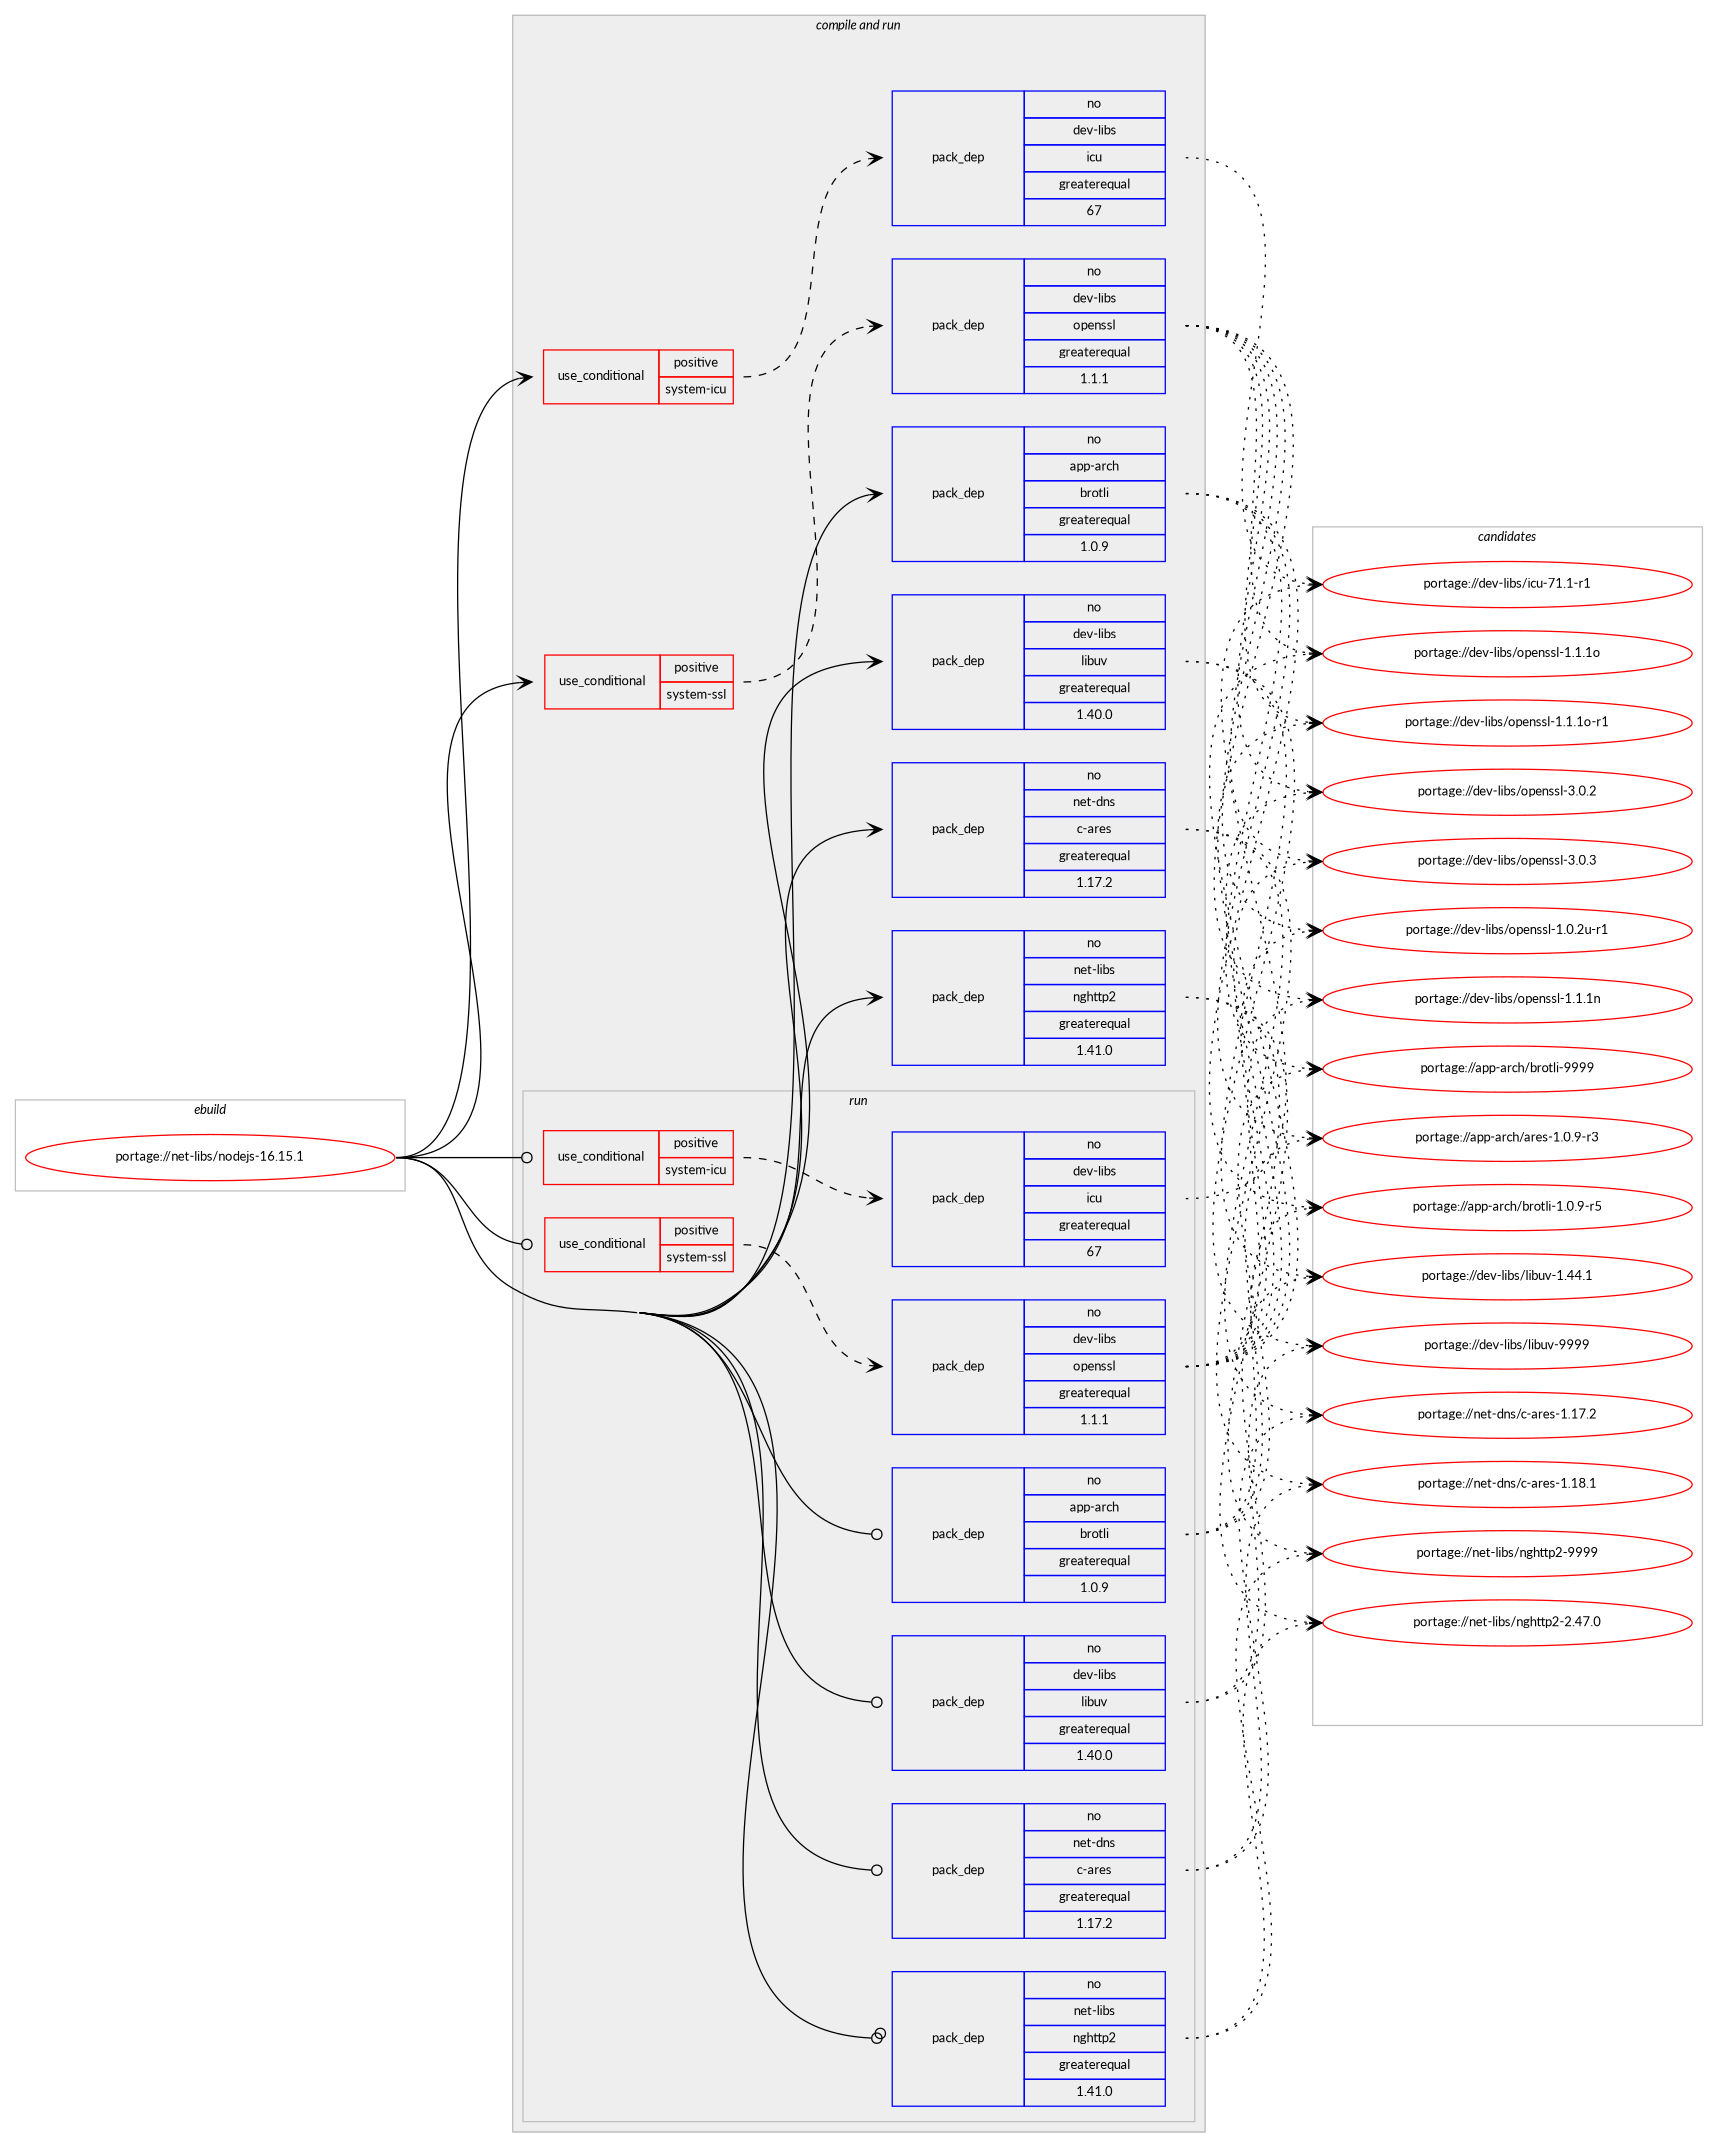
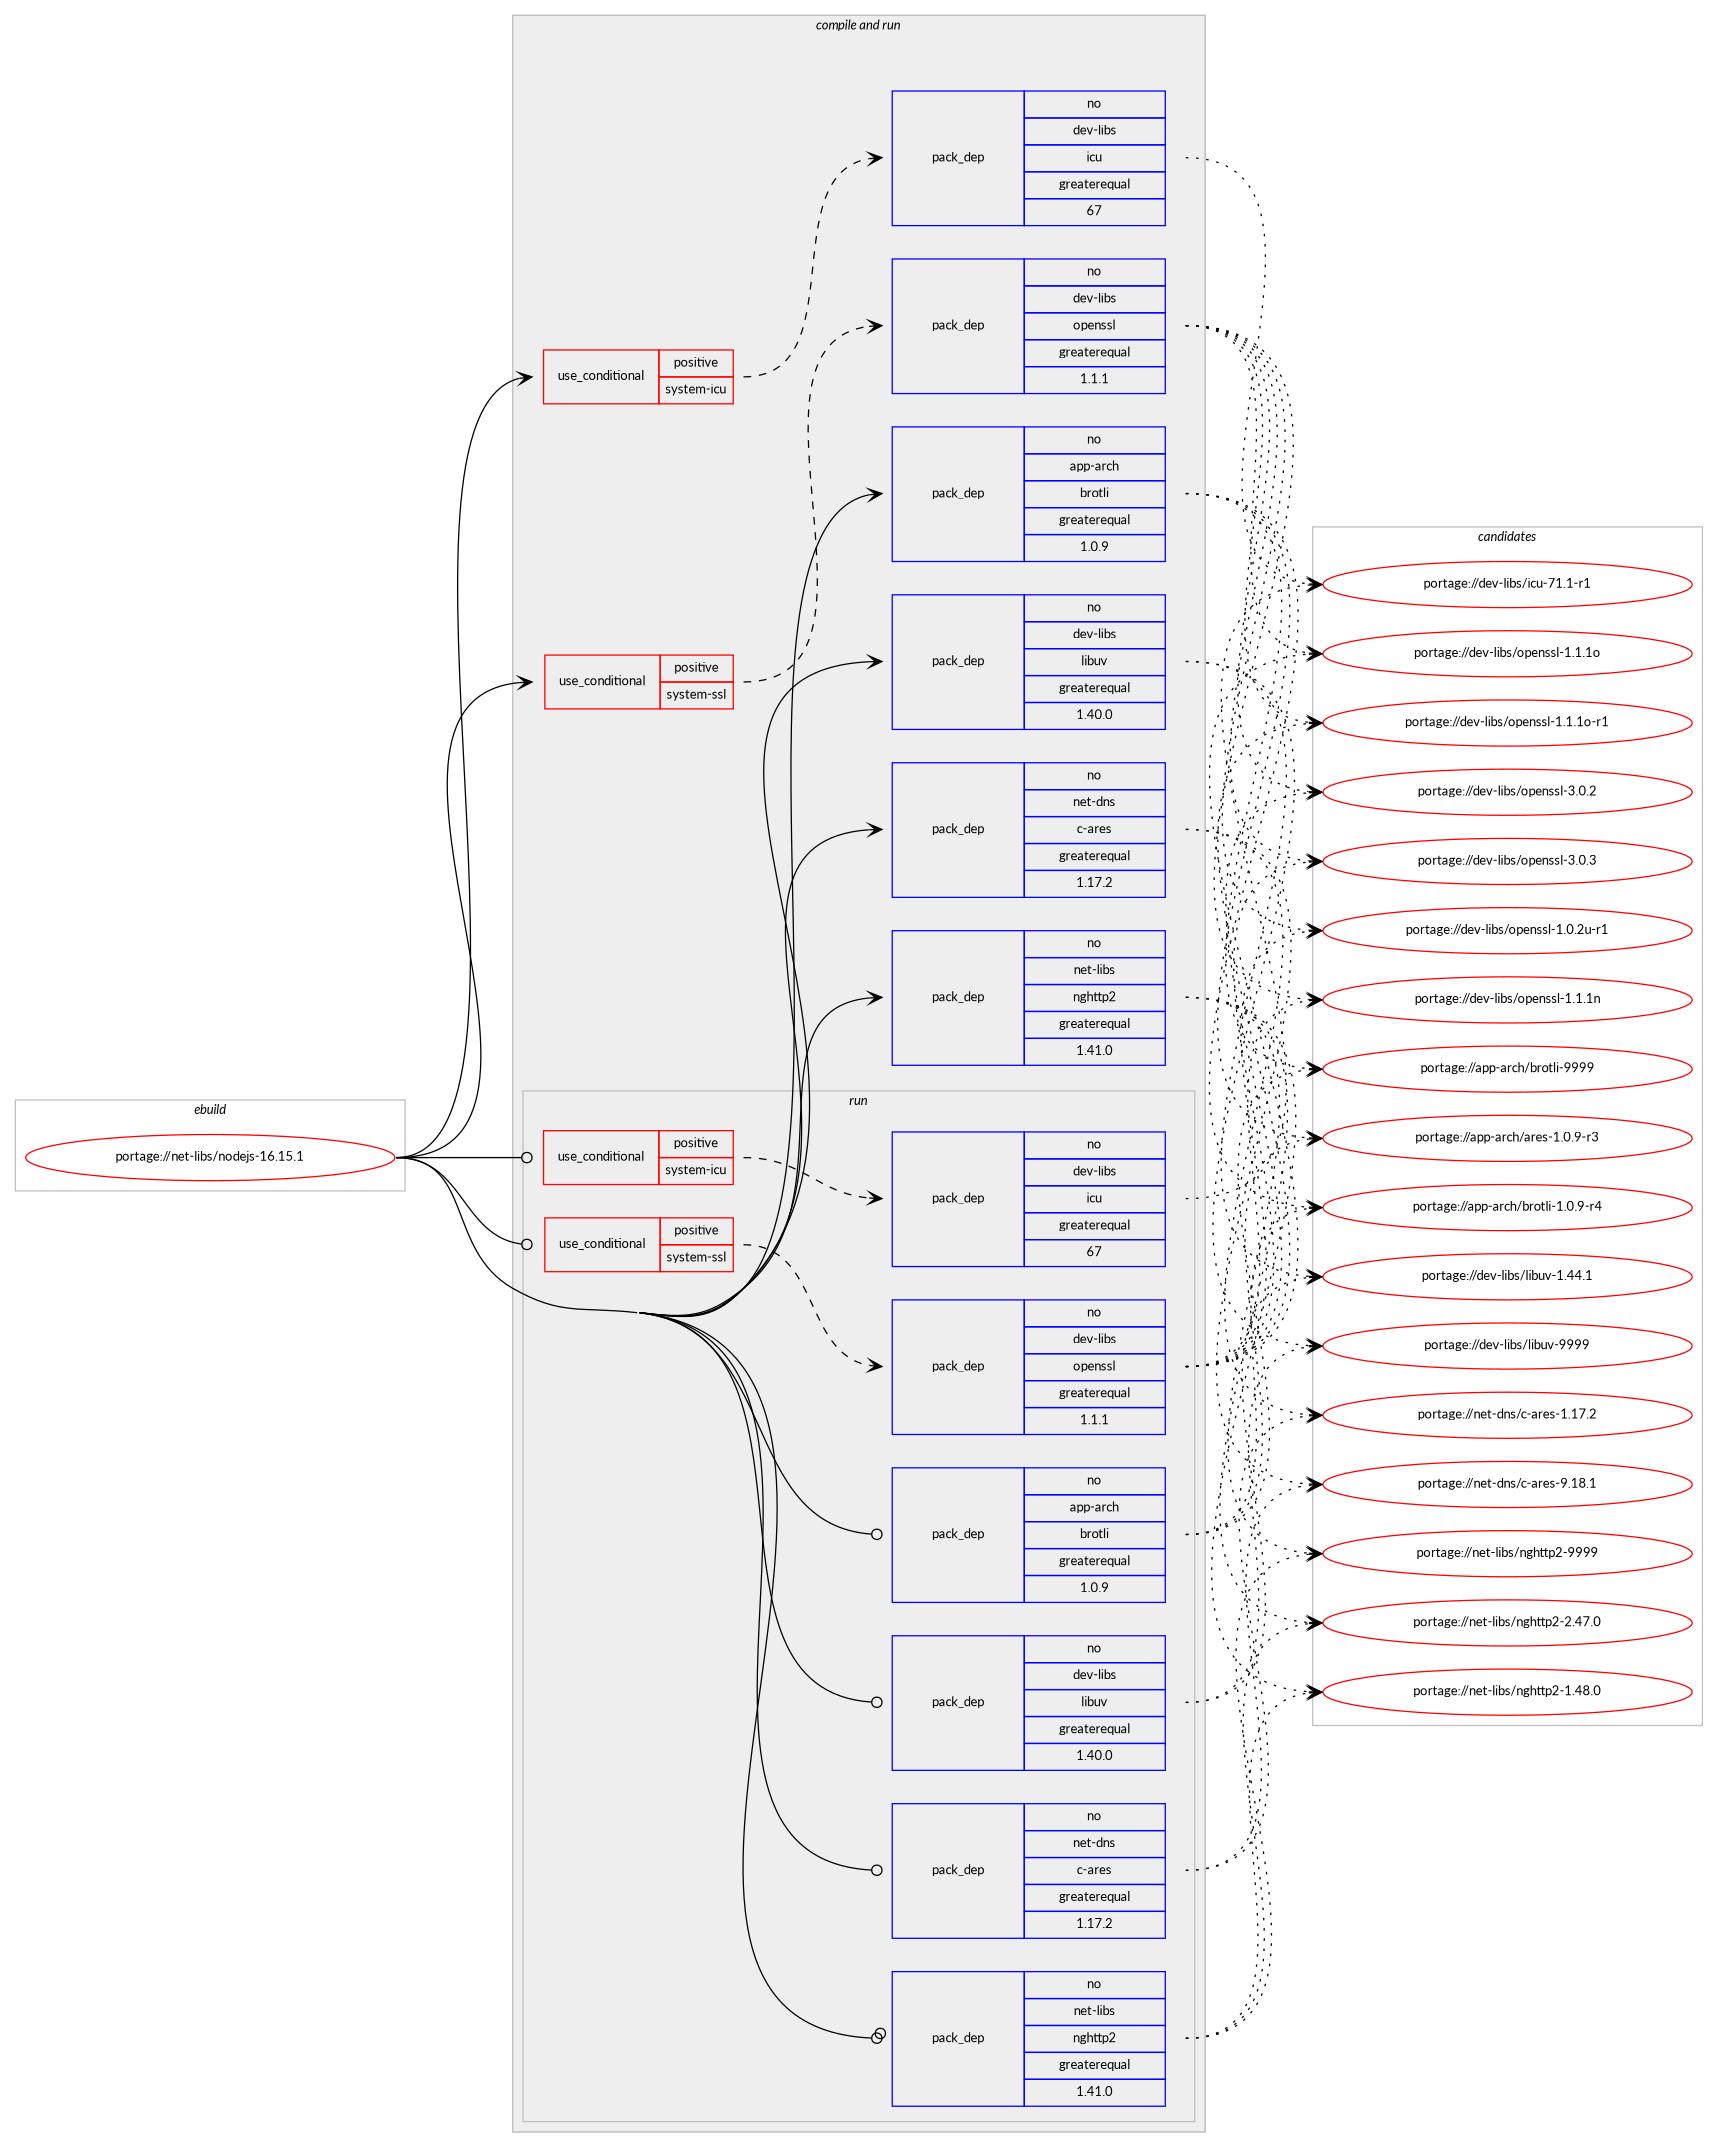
node "portage://app-arch/brotli-1.0.9-r5": label "portage://app-arch/brotli-1.0.9-r5" -> "portage://app-arch/brotli-1.0.9-r4"
node "portage://net-dns/c-ares-1.18.1": label "portage://net-dns/c-ares-1.18.1" -> "portage://net-dns/c-ares-9.18.1"
node "portage://net-libs/nghttp2-1.48.0": added
